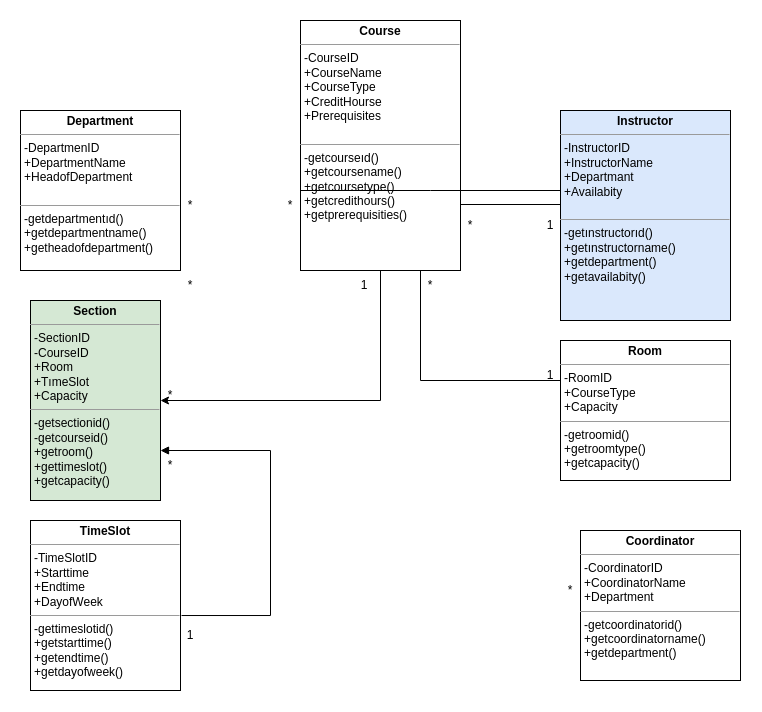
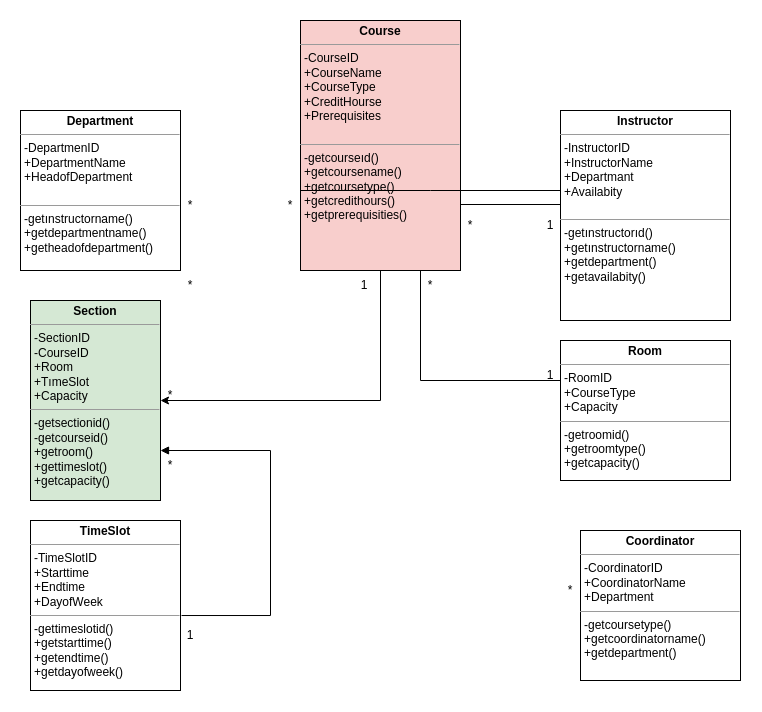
node "Course -CourseID +CourseName +CourseType +CreditHourse +Prerequisites -getcourseıd() +getcoursename() +getcoursetype() +getcredithours() +getprerequisities()": fillcolor #ffffff -> #f8cecc
node "Department -DepartmenID +DepartmentName +HeadofDepartment -getdepartmentıd() +getdepartmentname() +getheadofdepartment()": label "Department -DepartmenID +DepartmentName +HeadofDepartment -getdepartmentıd() +getdepartmentname() +getheadofdepartment()" -> "Department -DepartmenID +DepartmentName +HeadofDepartment -getınstructorname() +getdepartmentname() +getheadofdepartment()"
node "Instructor -InstructorID +InstructorName +Departmant +Availabity -getınstructorıd() +getınstructorname() +getdepartment() +getavailabity()": fillcolor #dae8fc -> #ffffff
node "Coordinator -CoordinatorID +CoordinatorName +Department -getcoordinatorid() +getcoordinatorname() +getdepartment()": label "Coordinator -CoordinatorID +CoordinatorName +Department -getcoordinatorid() +getcoordinatorname() +getdepartment()" -> "Coordinator -CoordinatorID +CoordinatorName +Department -getcoursetype() +getcoordinatorname() +getdepartment()"
